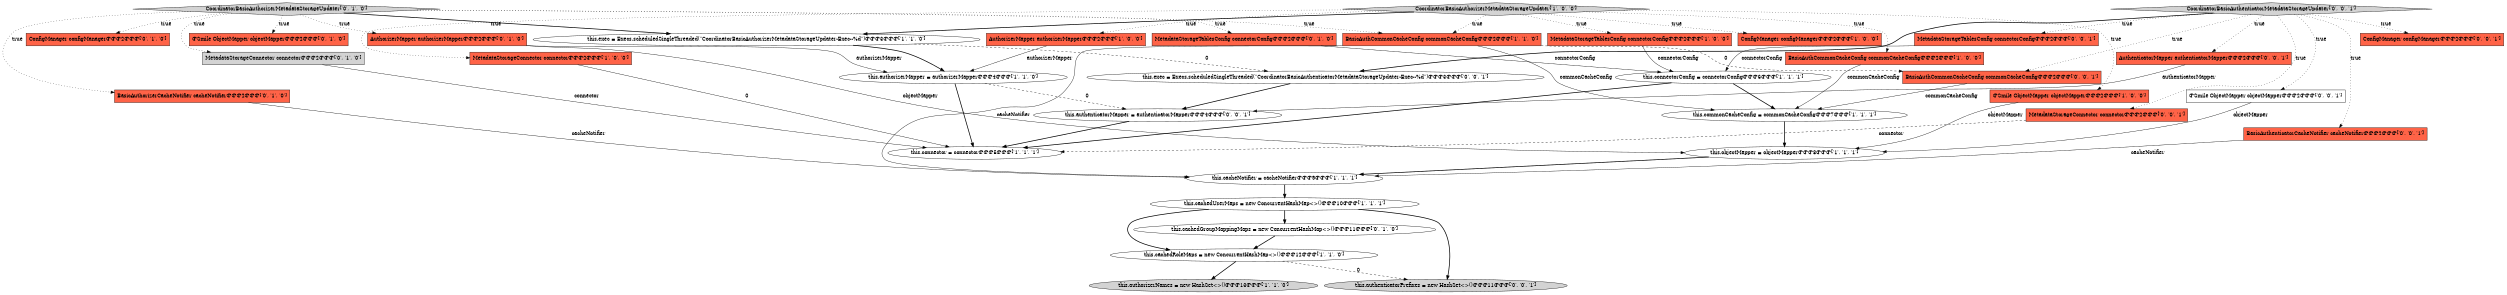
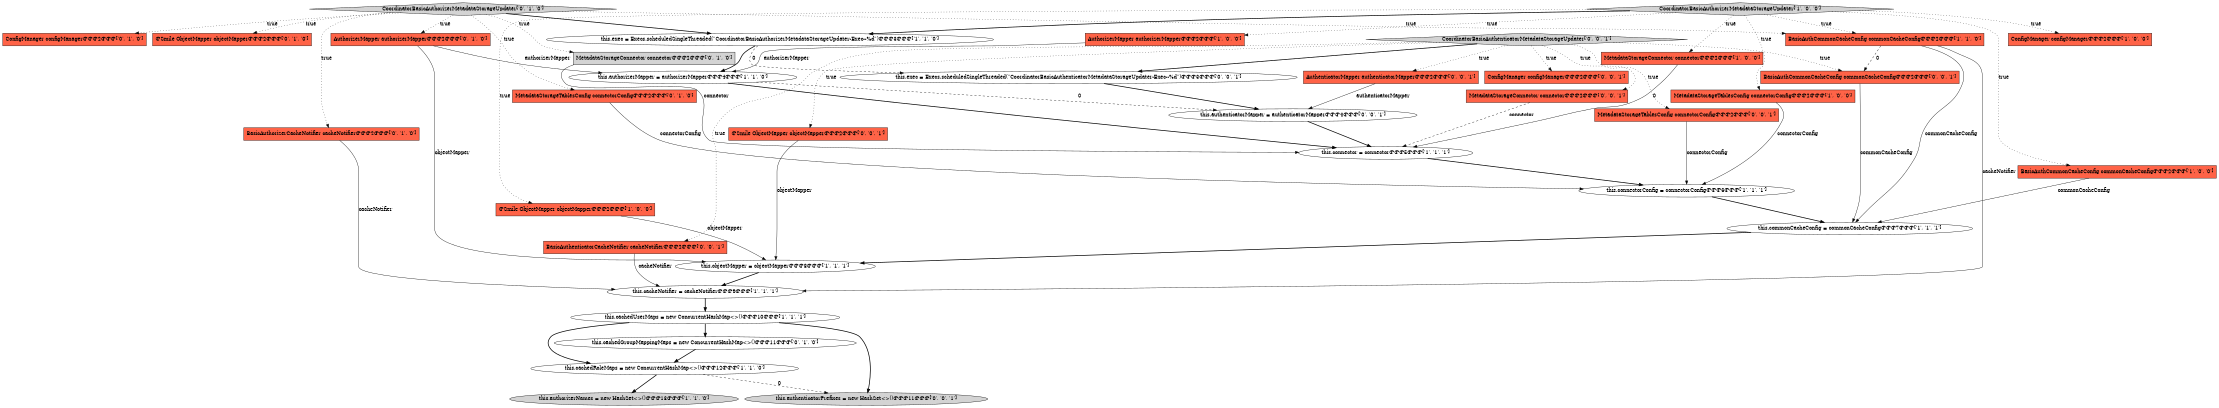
node "@Smile ObjectMapper objectMapper@@@2@@@['0', '0', '1']": fillcolor white -> tomato
edge "this.connectorConfig = connectorConfig@@@6@@@['1', '1', '1']" -> "this.connector = connector@@@5@@@['1', '1', '1']": reversed
